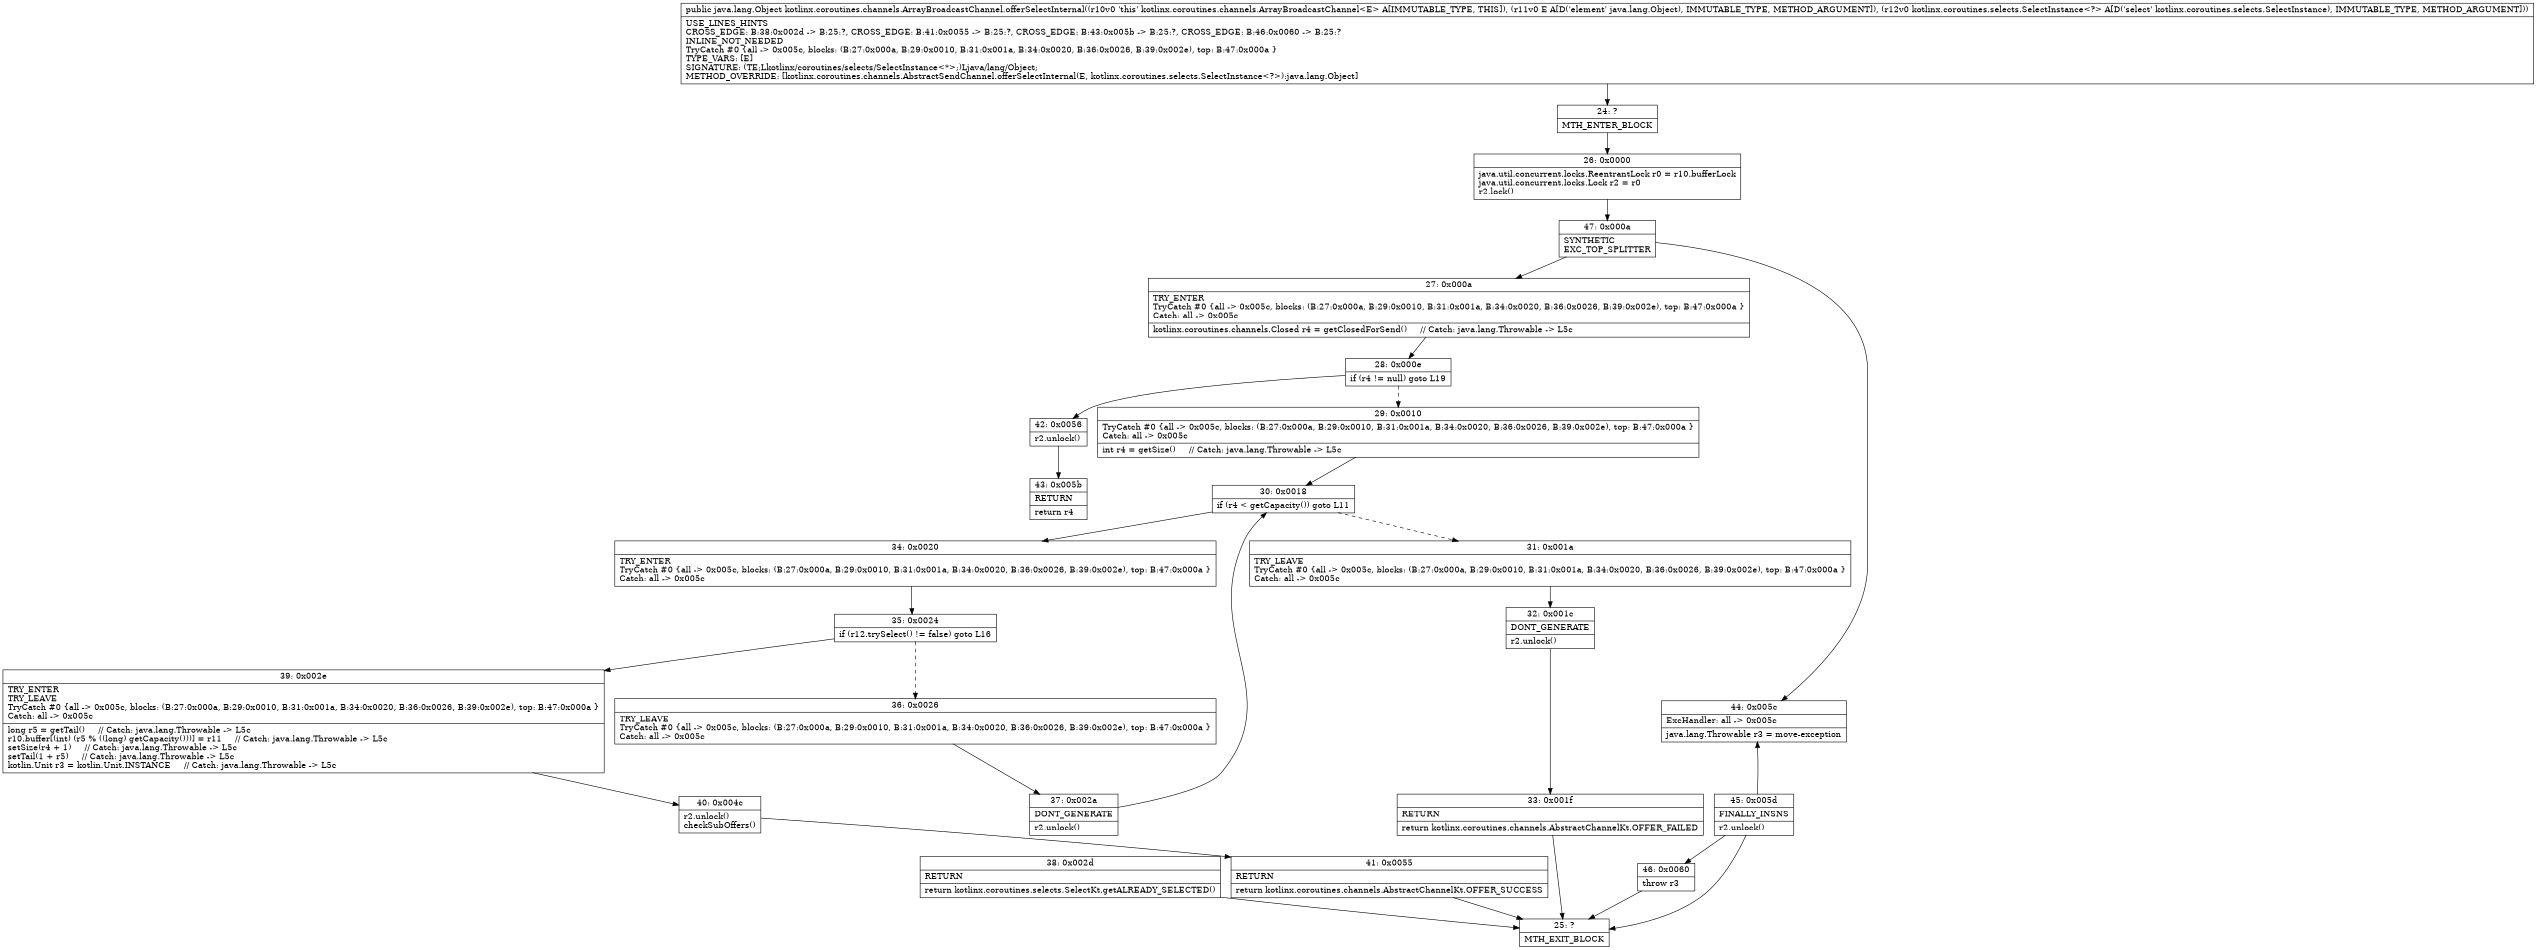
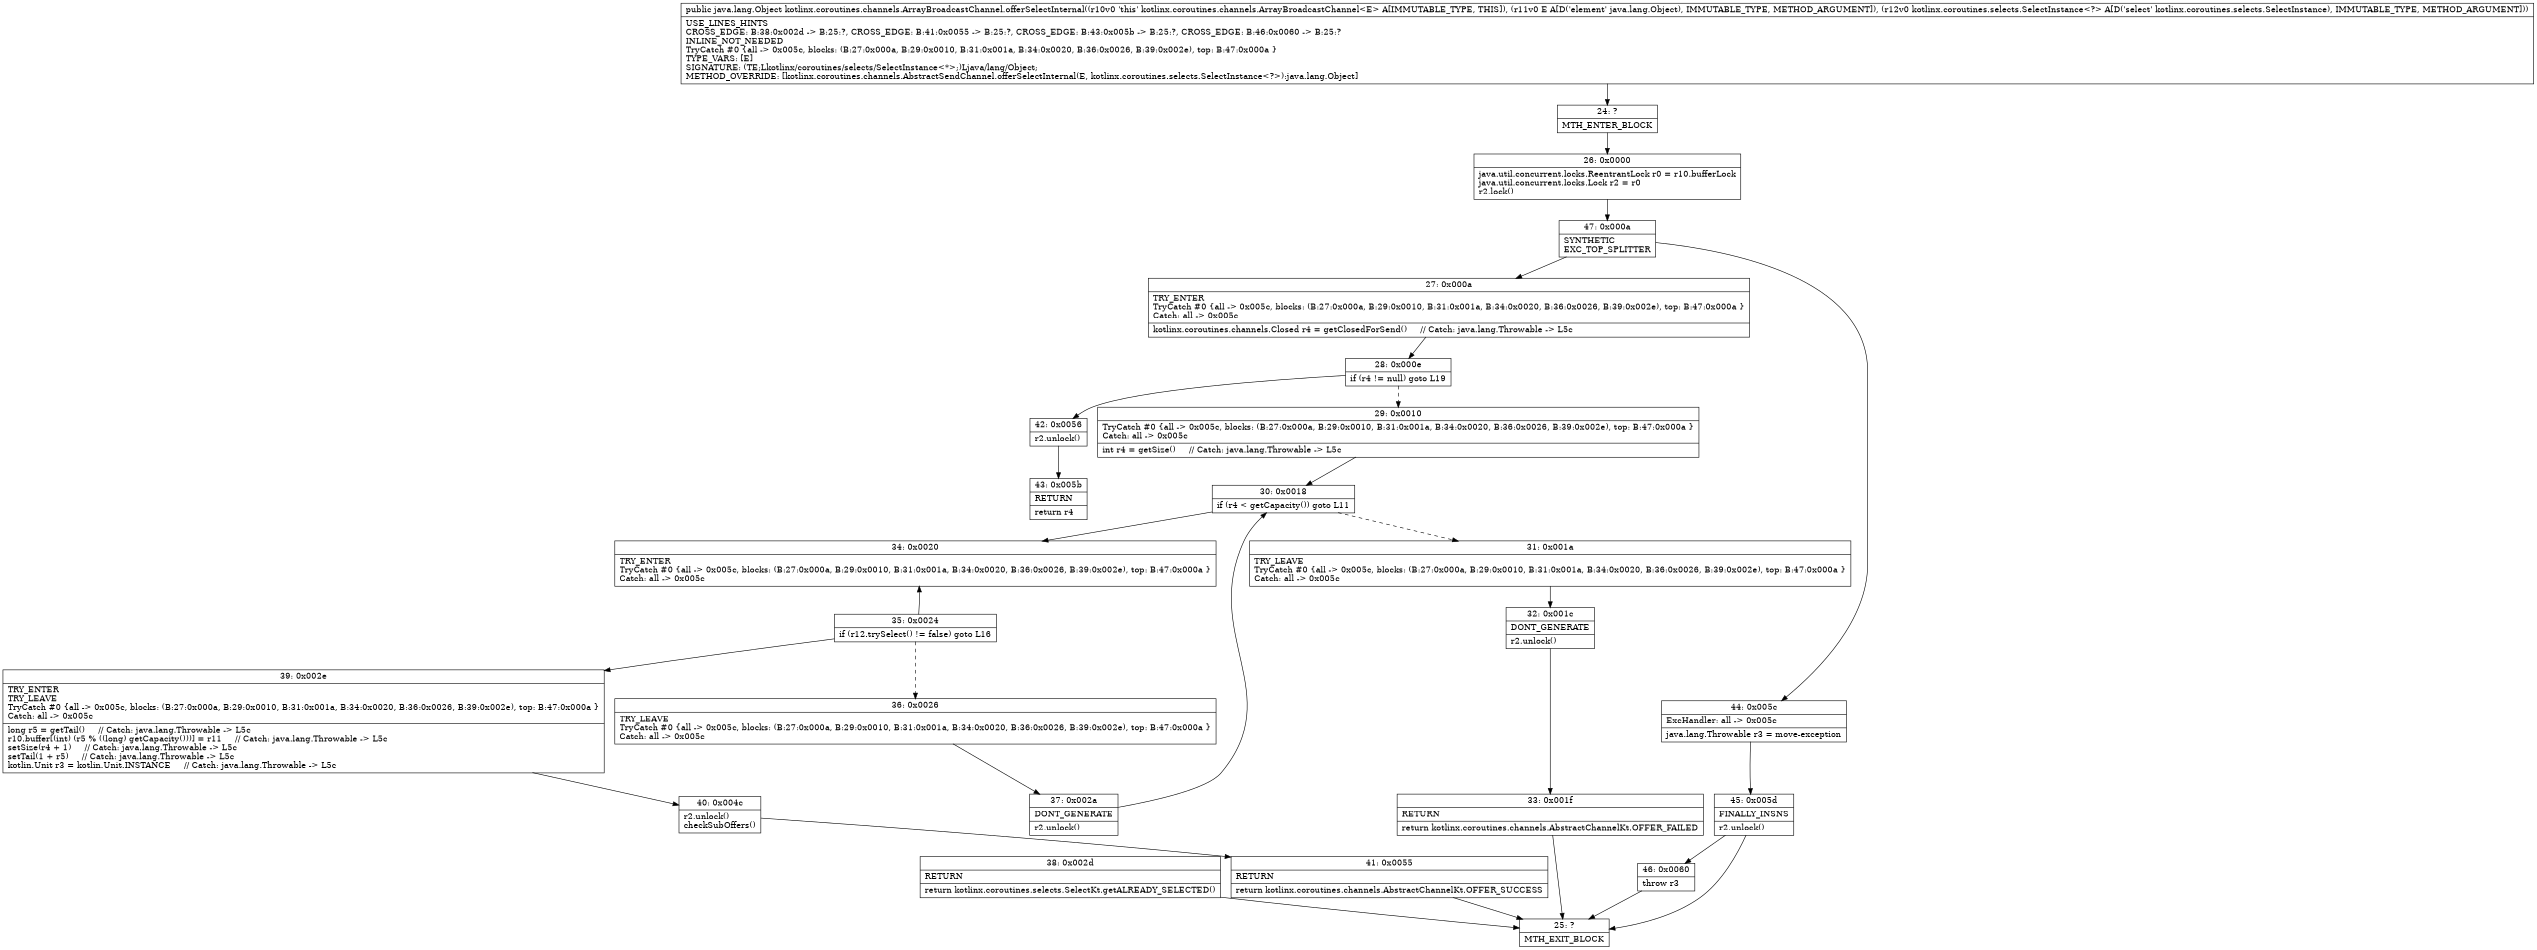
edge "34: 0x0020" -> "35: 0x0024": reversed
edge "45: 0x005d" -> "44: 0x005c": reversed
